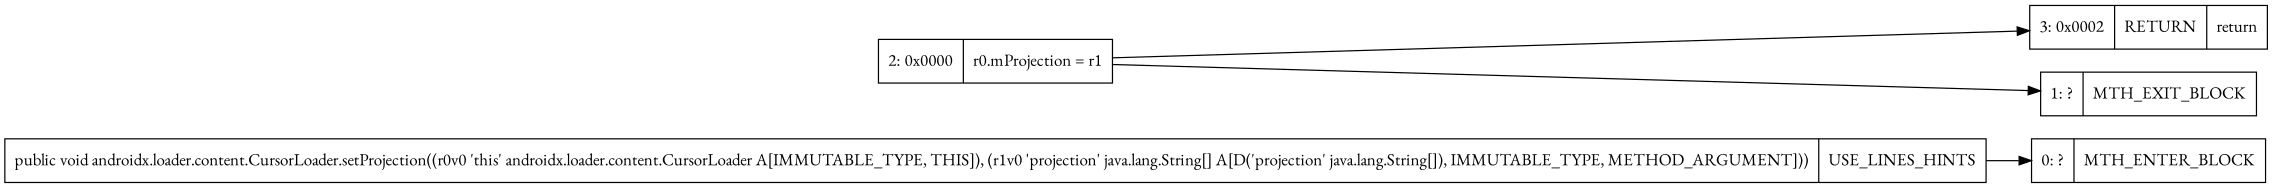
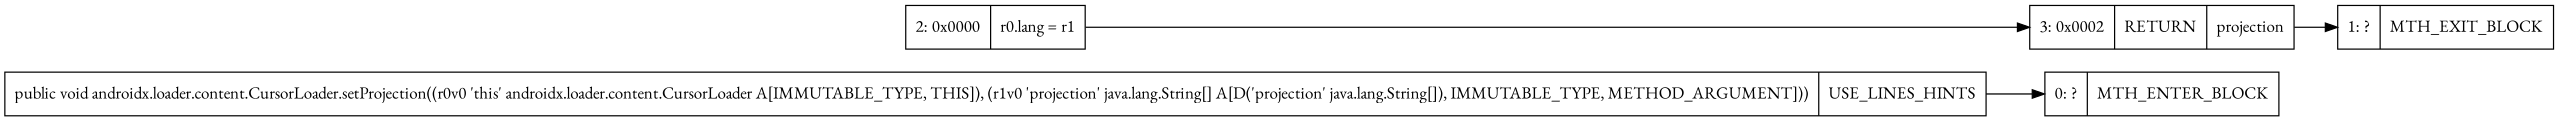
node "3: 0x0002": text "return" -> "projection"
node "2: 0x0000": text "r0.mProjection = r1" -> "r0.lang = r1"
edge "2: 0x0000" -> "1: ?": now "3: 0x0002" -> "1: ?"
